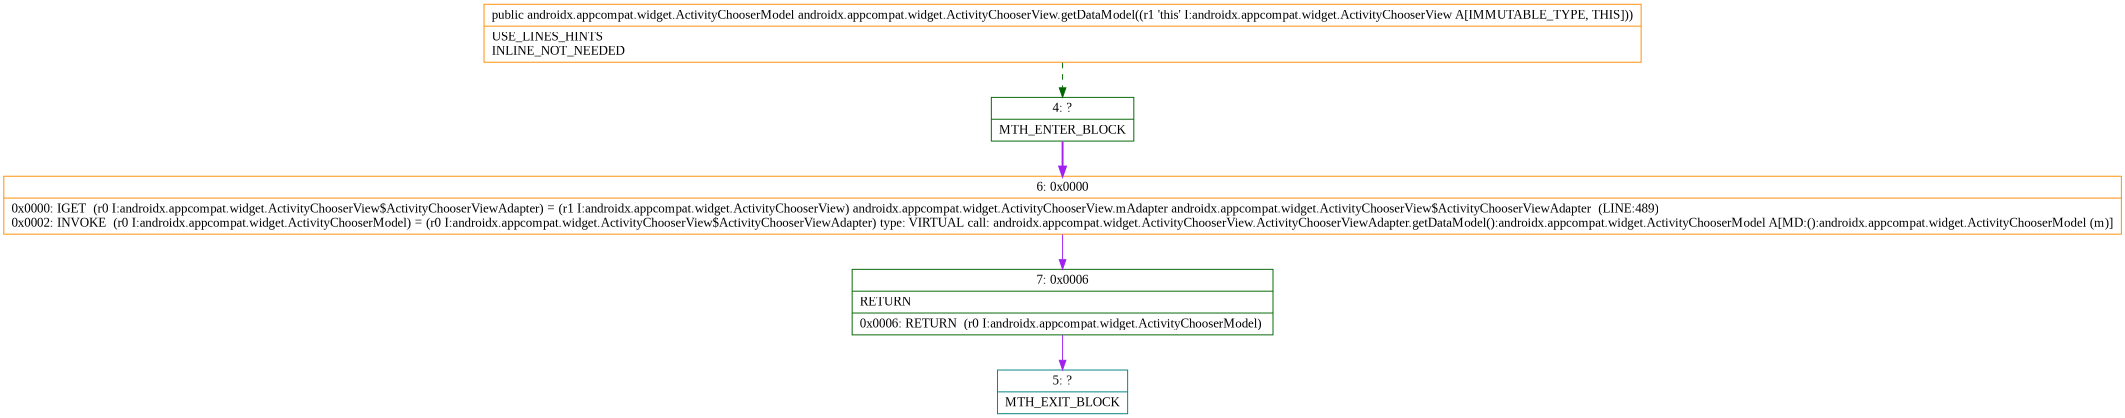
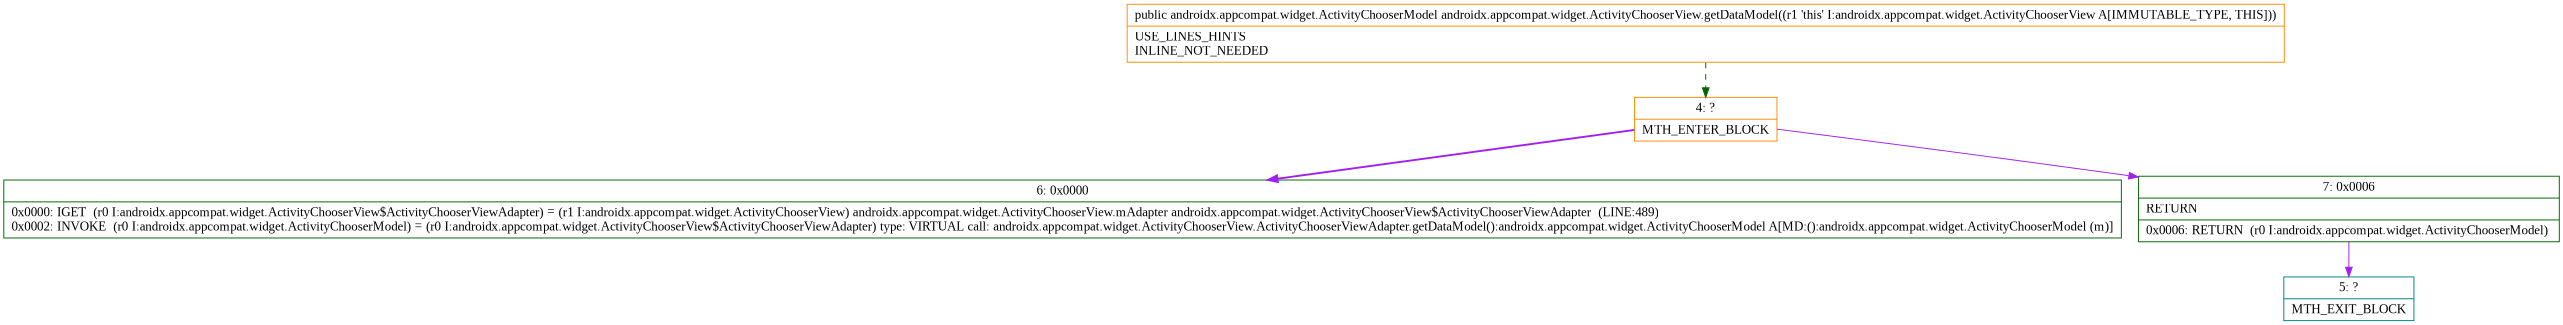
node "4: ?": color darkgreen -> darkorange
node "6: 0x0000": color darkorange -> darkgreen
edge "6: 0x0000" -> "7: 0x0006": now "4: ?" -> "7: 0x0006"
